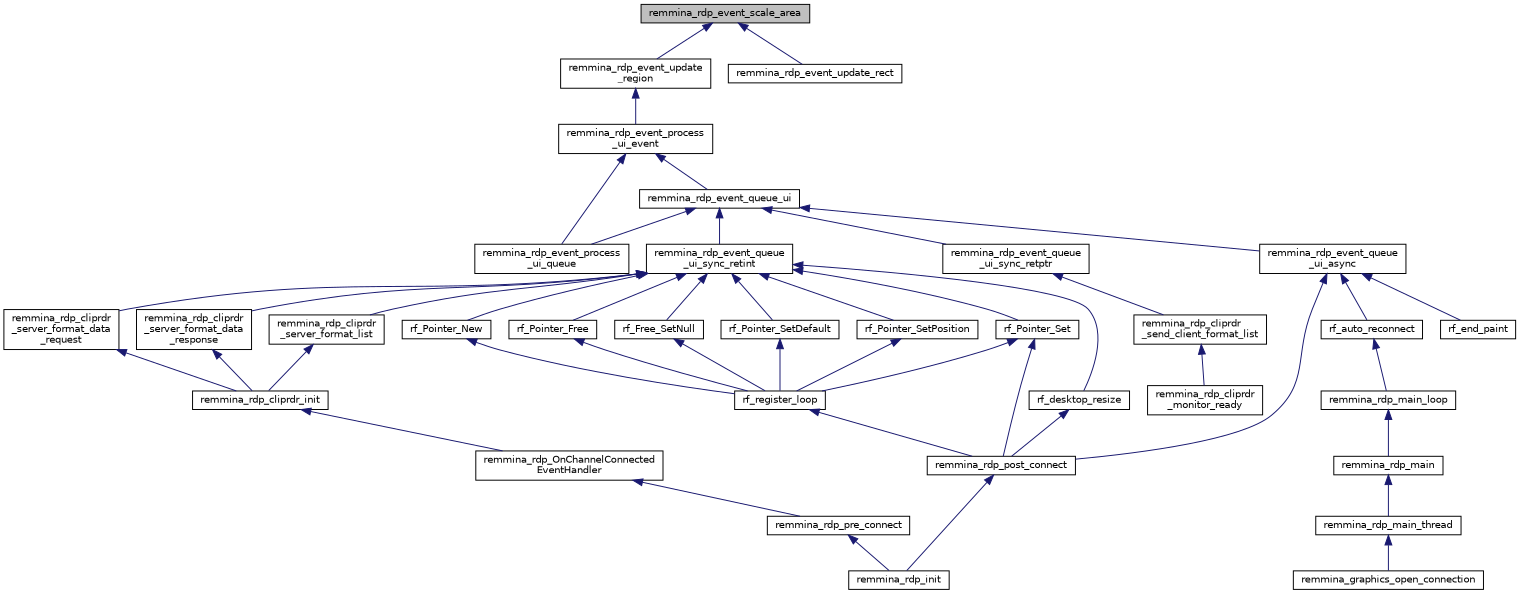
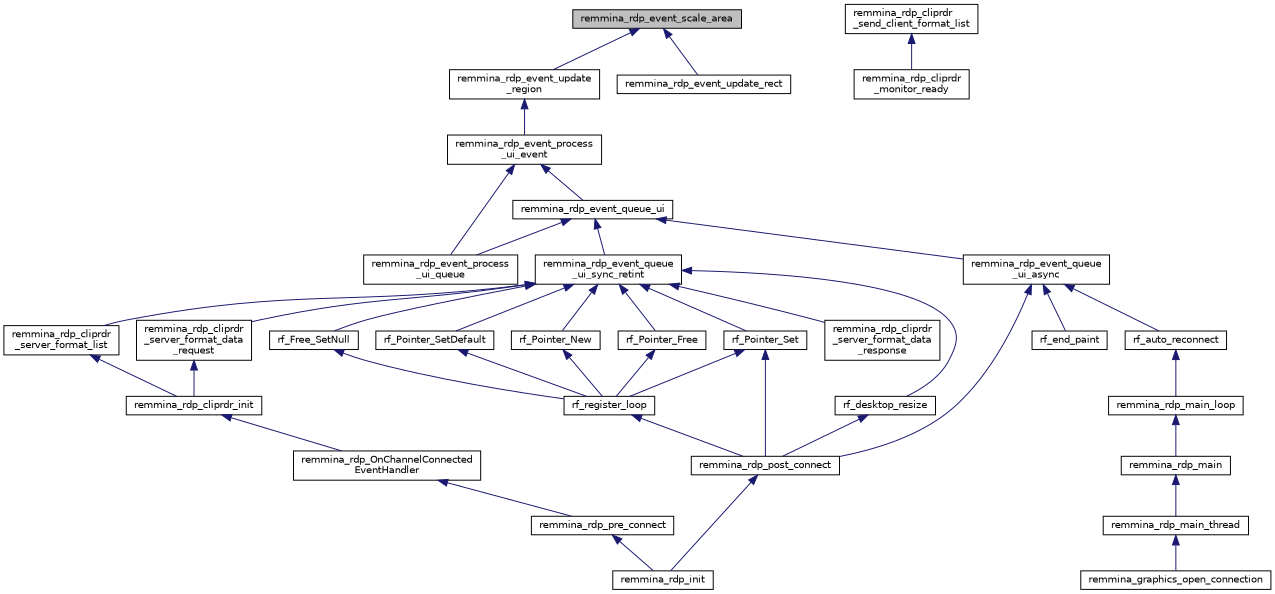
node "remmina_rdp_event_queue _ui_sync_retptr": removed
node "rf_Pointer_SetPosition": removed
edge "remmina_rdp_cliprdr_init" -> "remmina_rdp_cliprdr _server_format_data _response": removed
